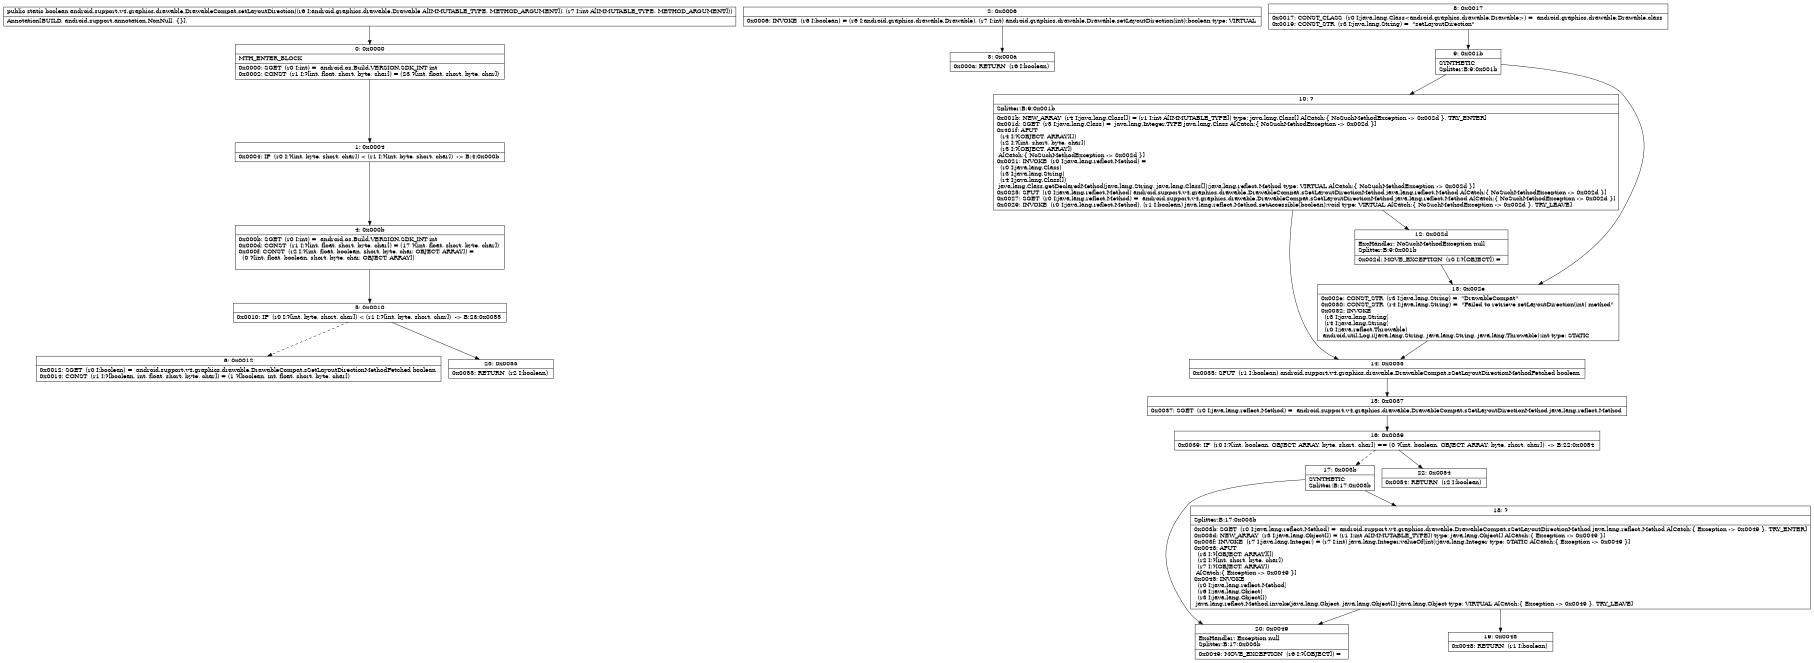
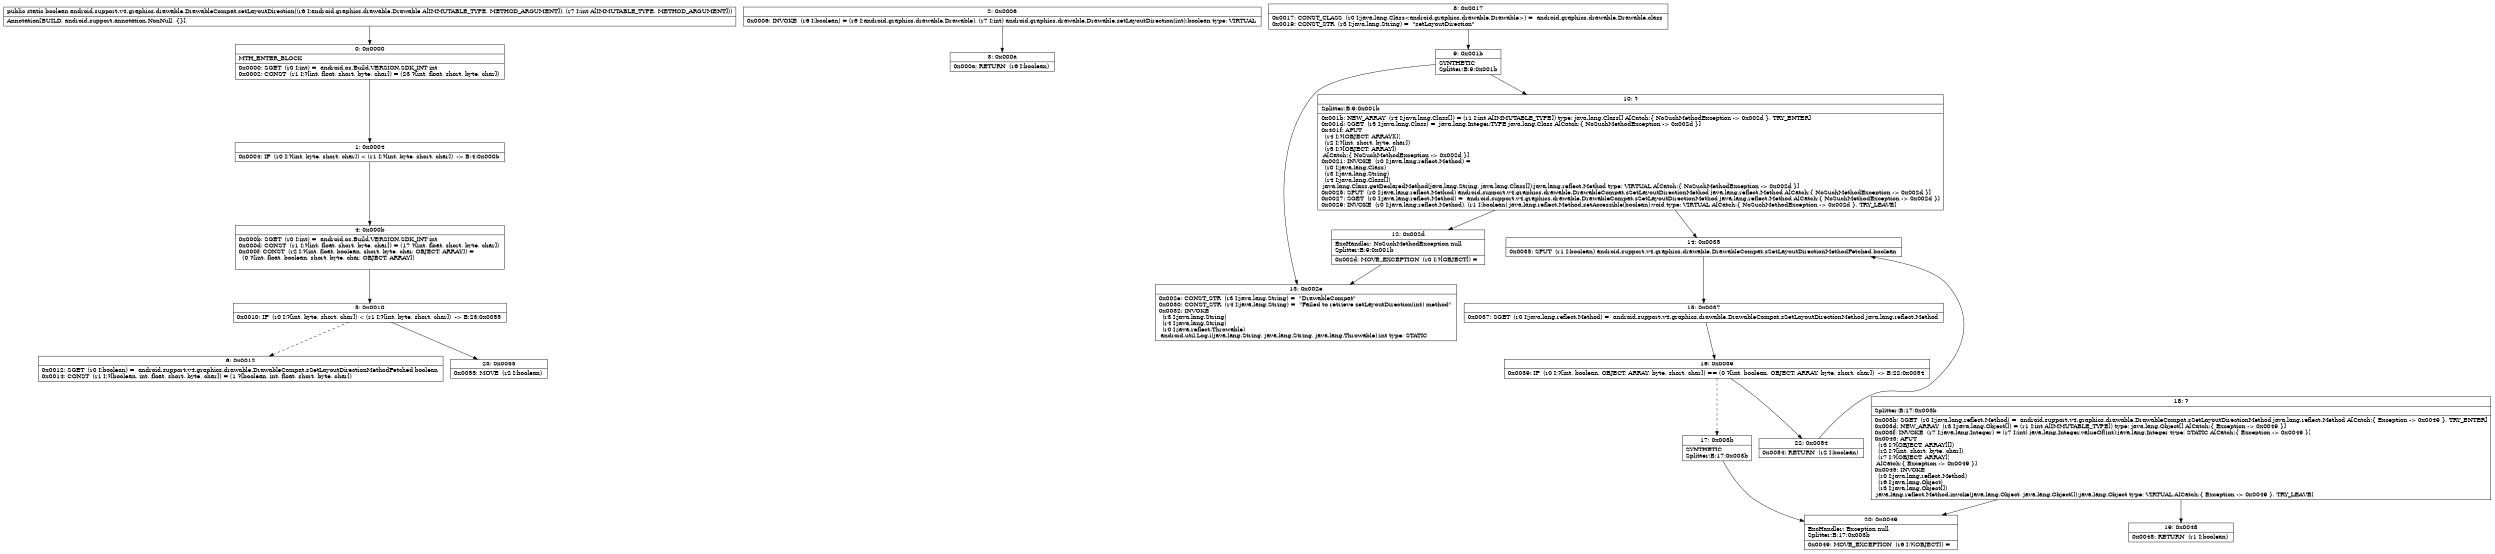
edge "13: 0x002e" -> "14: 0x0035": now "22: 0x0054" -> "14: 0x0035"
node "23: 0x0055": text "0x0055: RETURN  (r2 I:boolean)" -> "0x0055: MOVE  (r2 I:boolean)"
edge "17: 0x003b" -> "18: ?": removed
